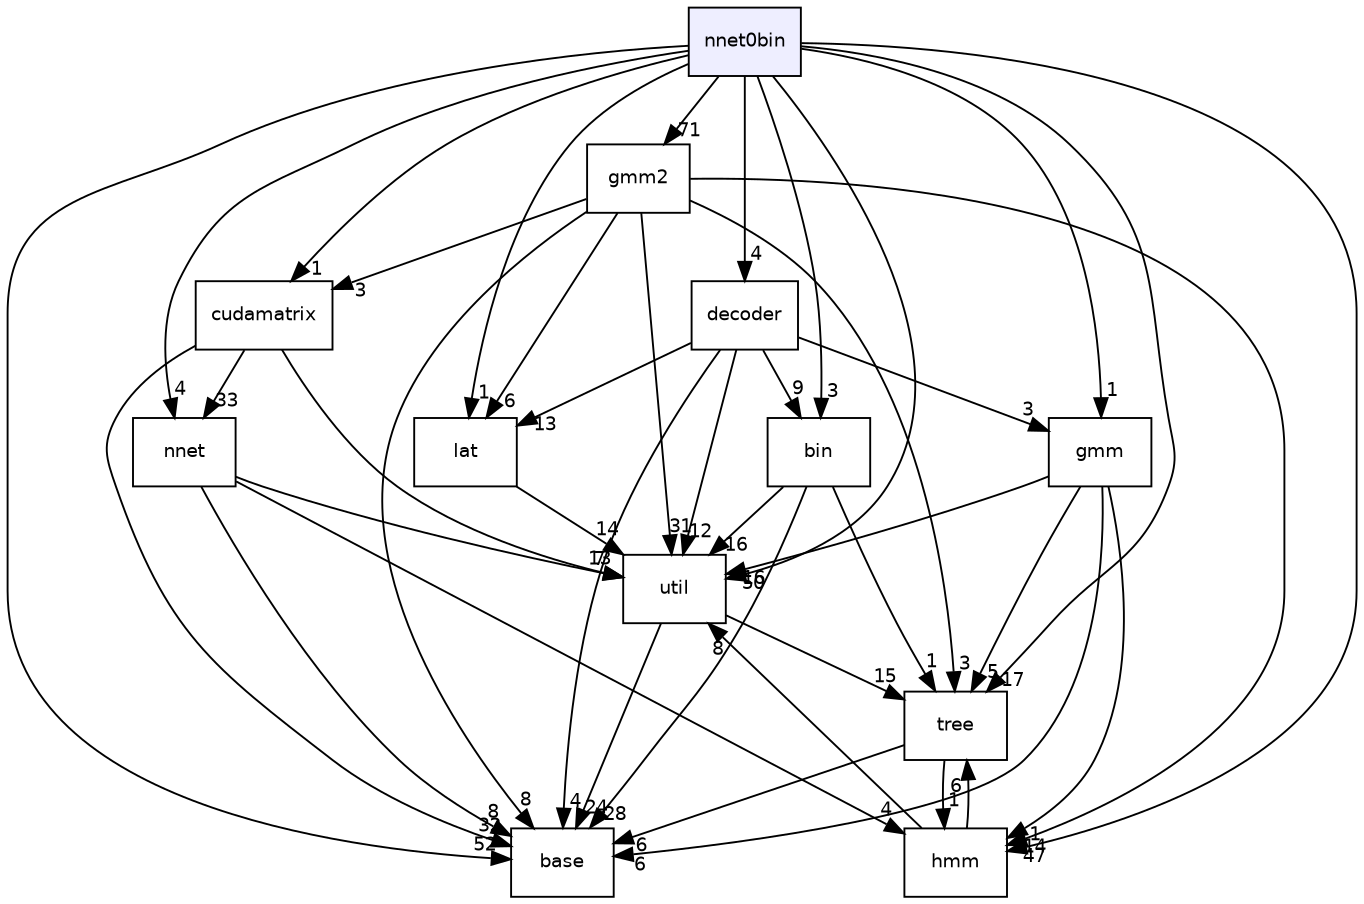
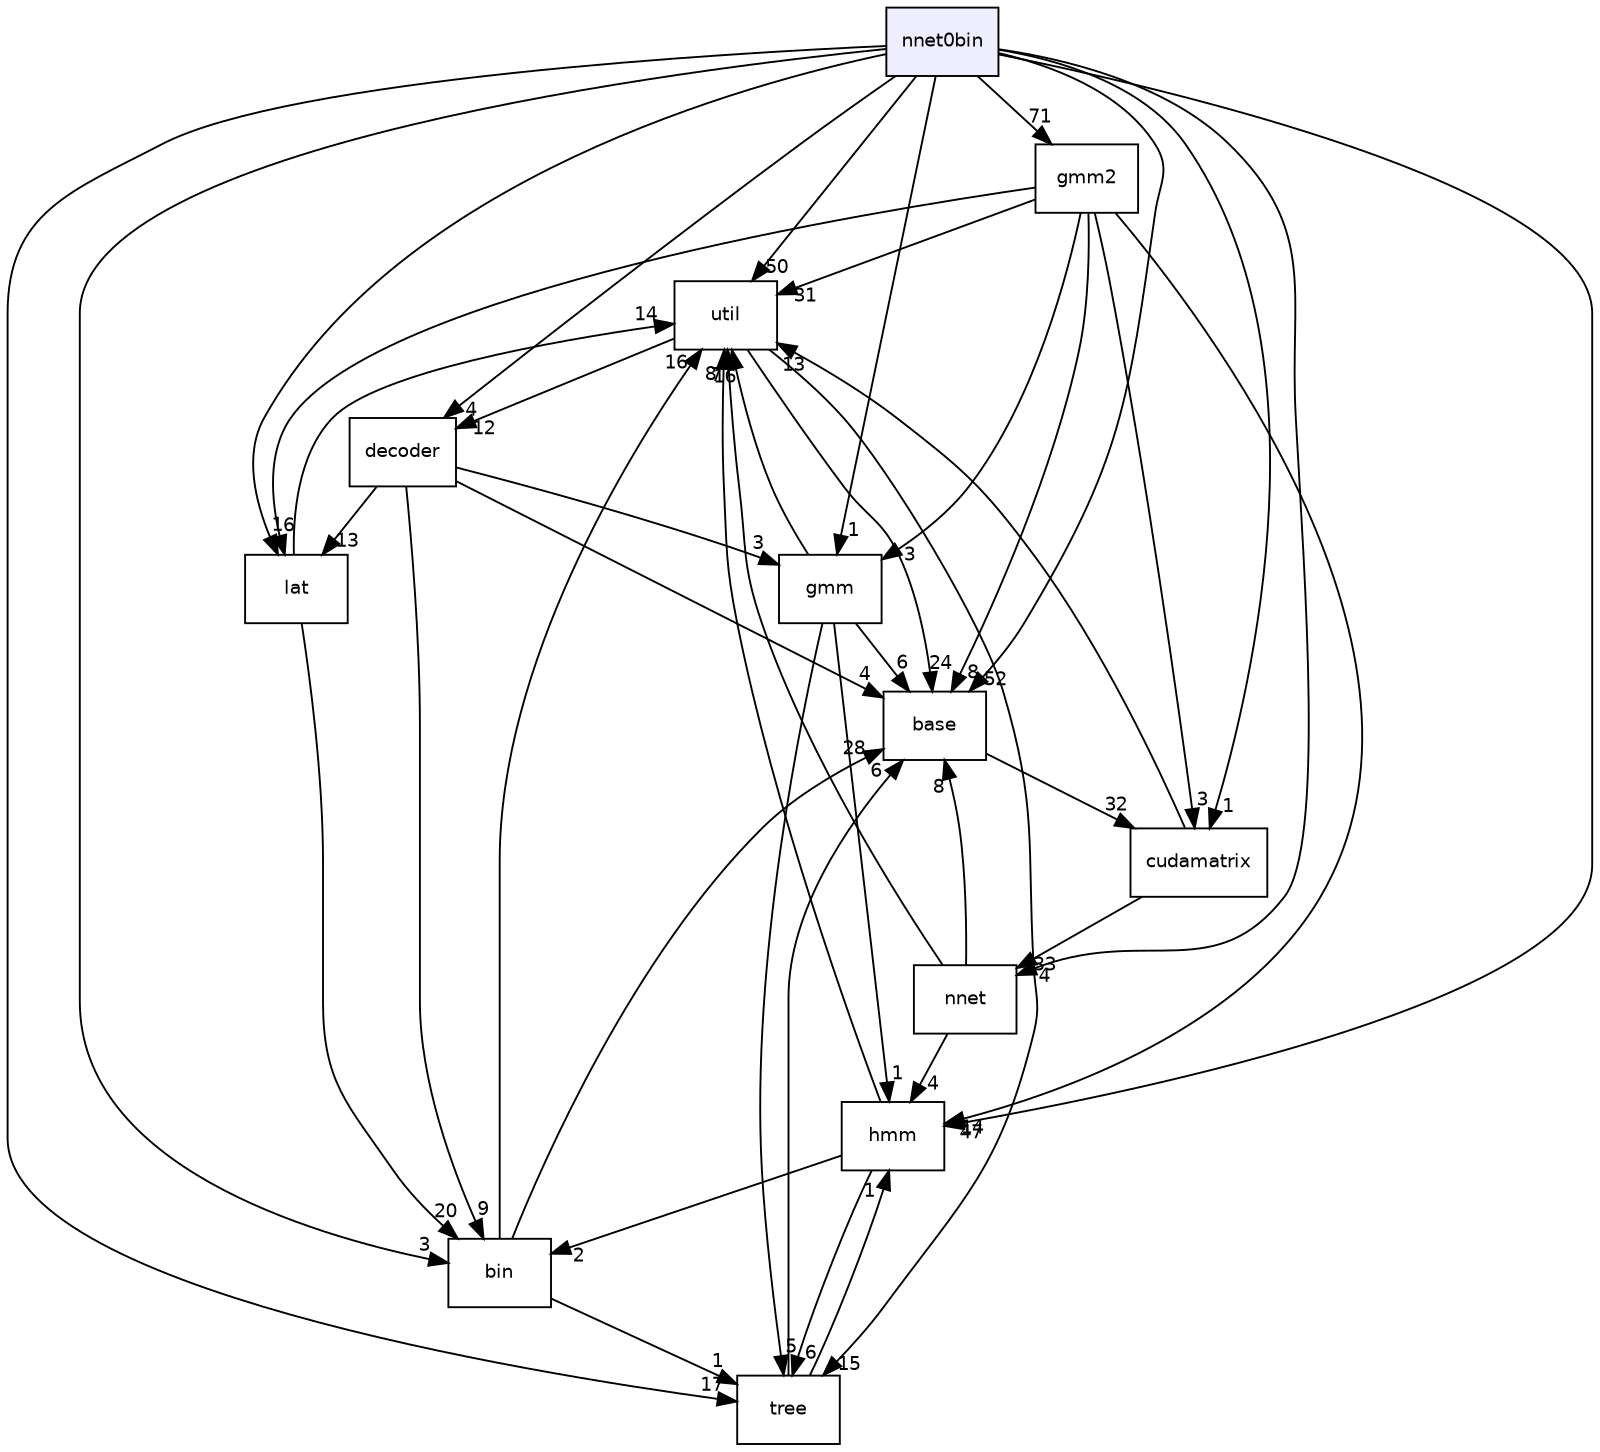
edge "gmm2" -> "tree": now "gmm2" -> "gmm"
edge "decoder" -> "util": reversed
edge "cudamatrix" -> "base": reversed
edge "lat" -> "bin": added
edge "hmm" -> "bin": added
